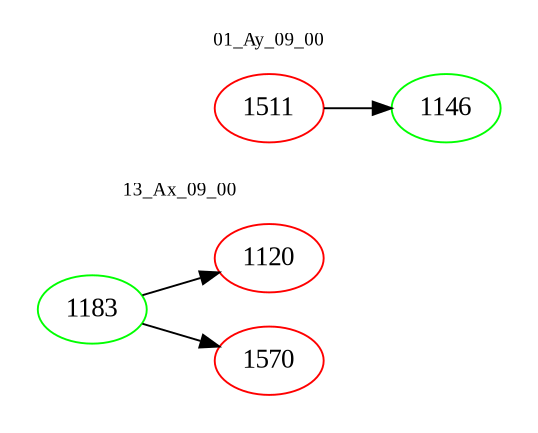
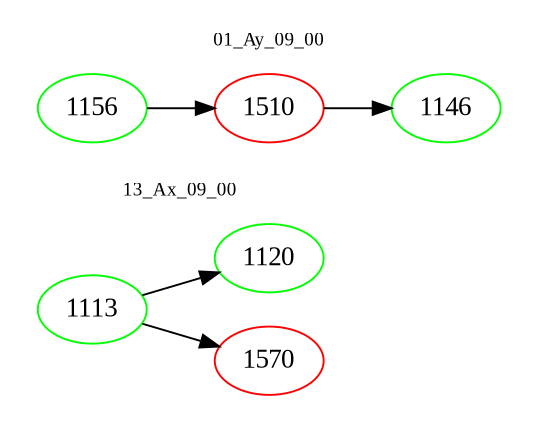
node "1156": added
node "1511": label "1511" -> "1510"
node "1120": color red -> green
node "1183": label "1183" -> "1113"
